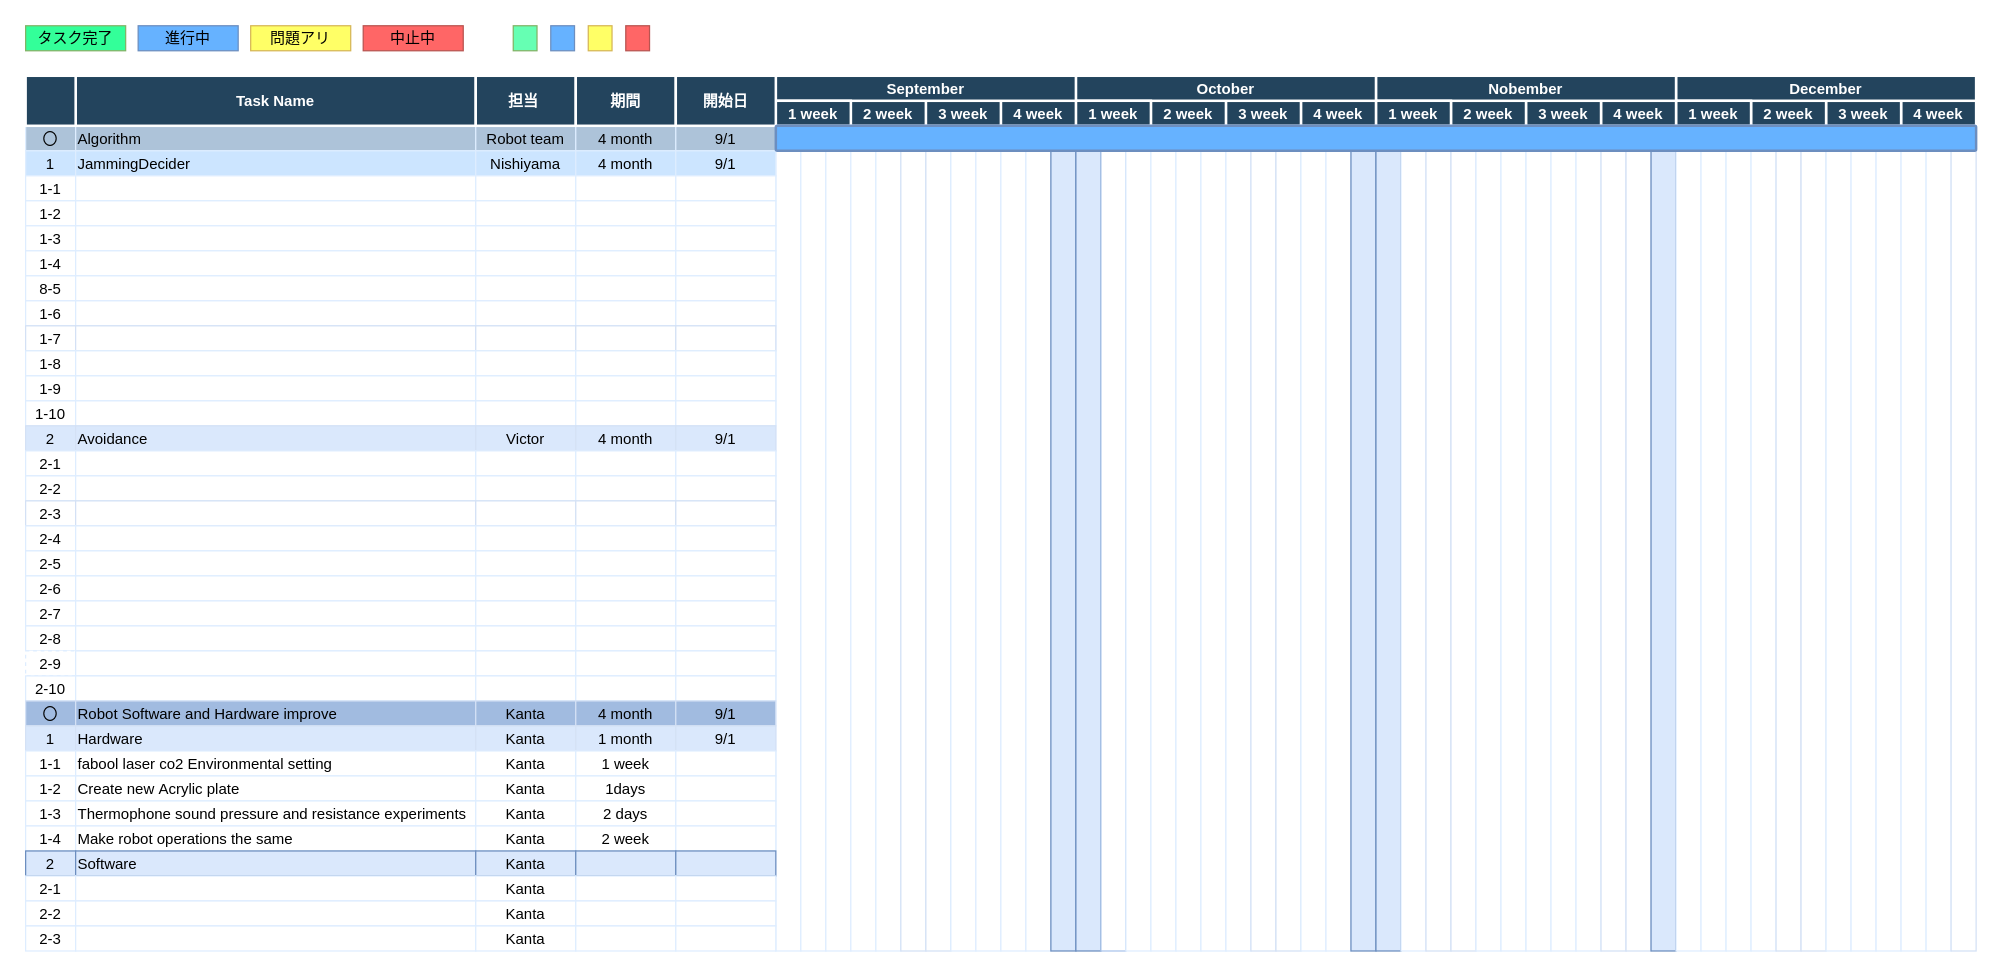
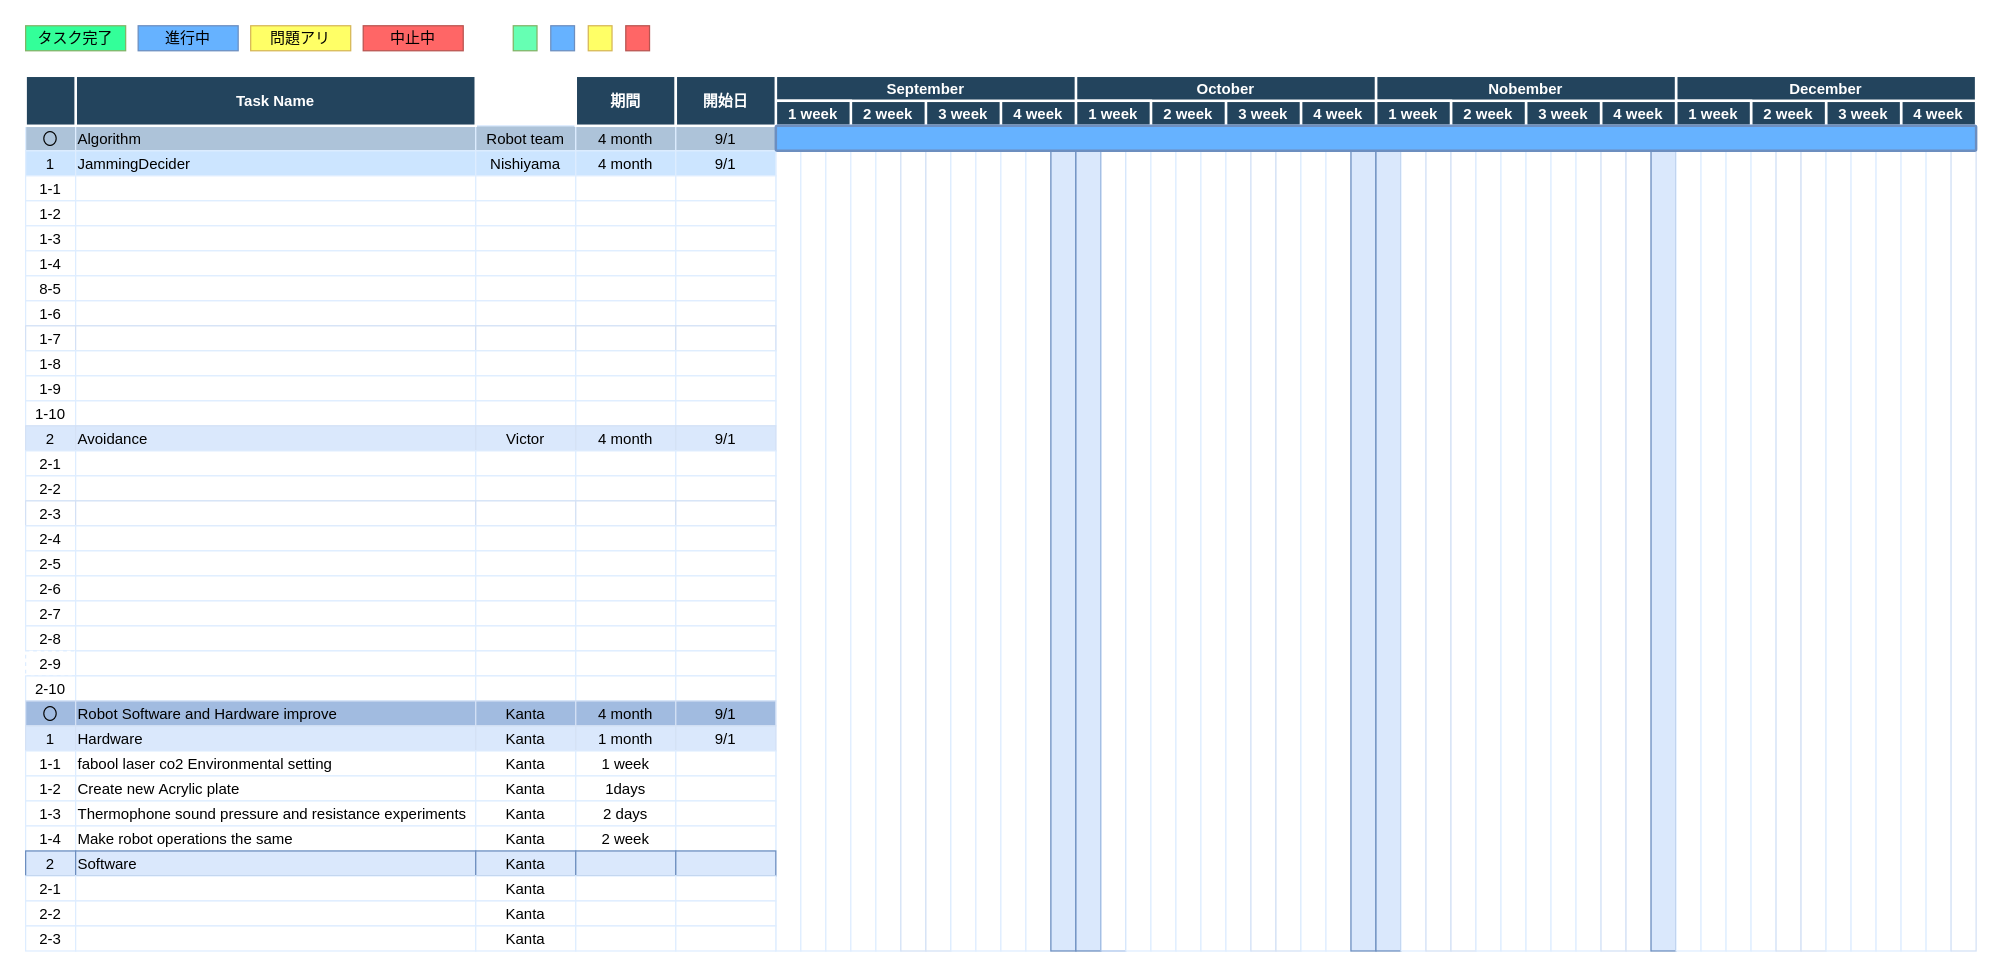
node "担当": removed
